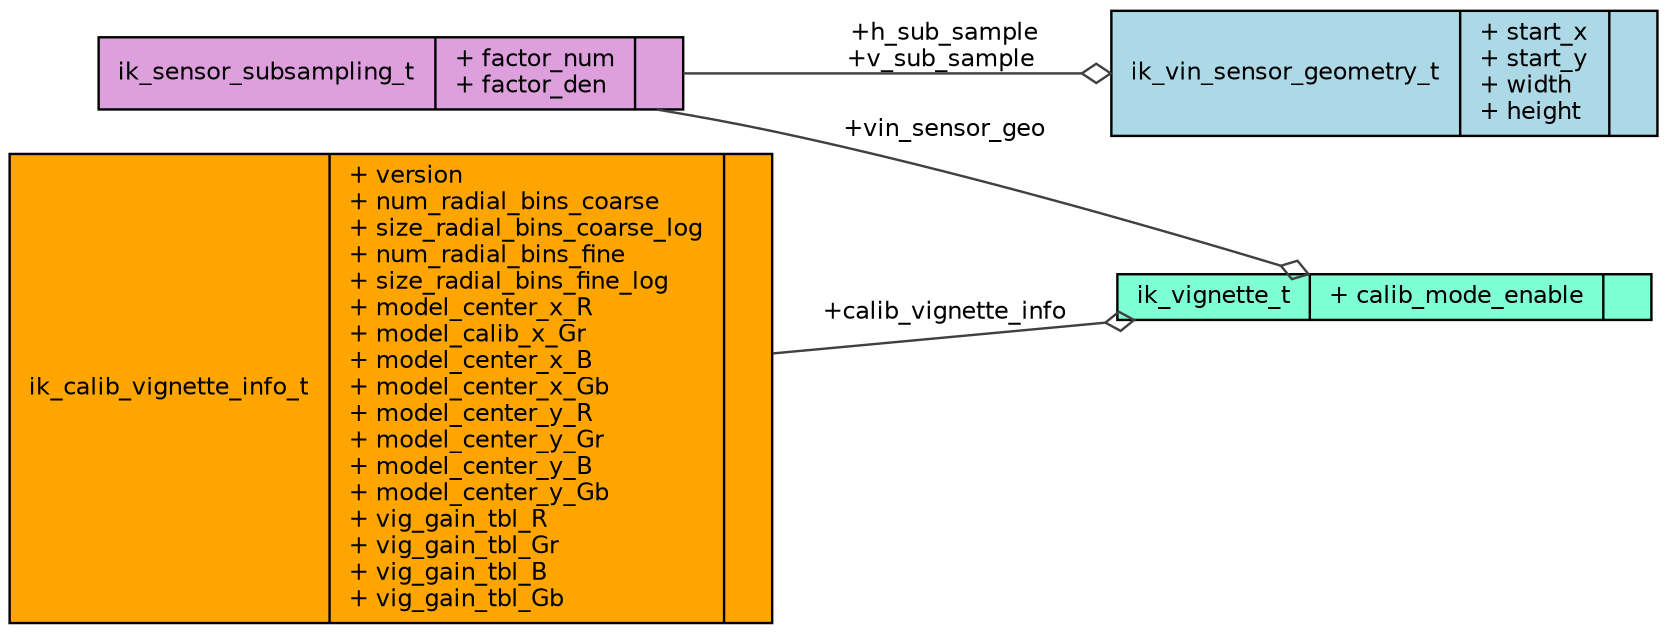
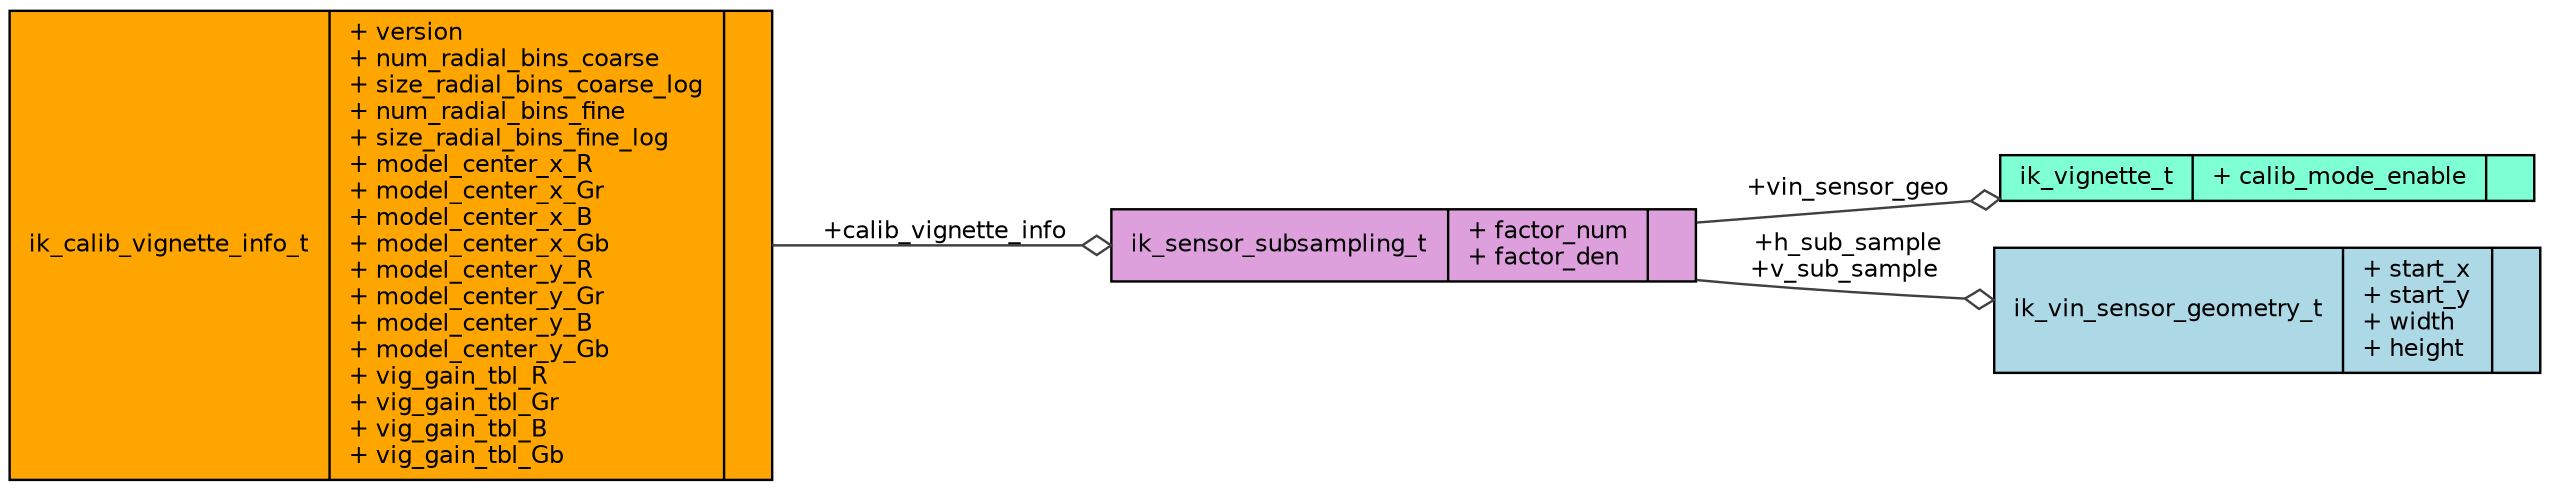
node "ik_calib_vignette_info_t": text "+ model_calib_x_Gr" -> "+ model_center_x_Gr"
edge "ik_calib_vignette_info_t" -> "ik_vignette_t": now "ik_calib_vignette_info_t" -> "ik_sensor_subsampling_t"
